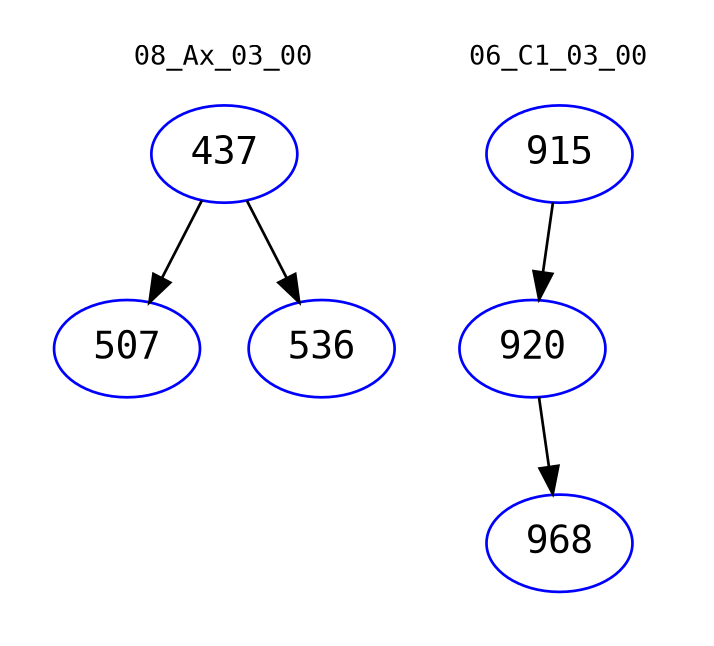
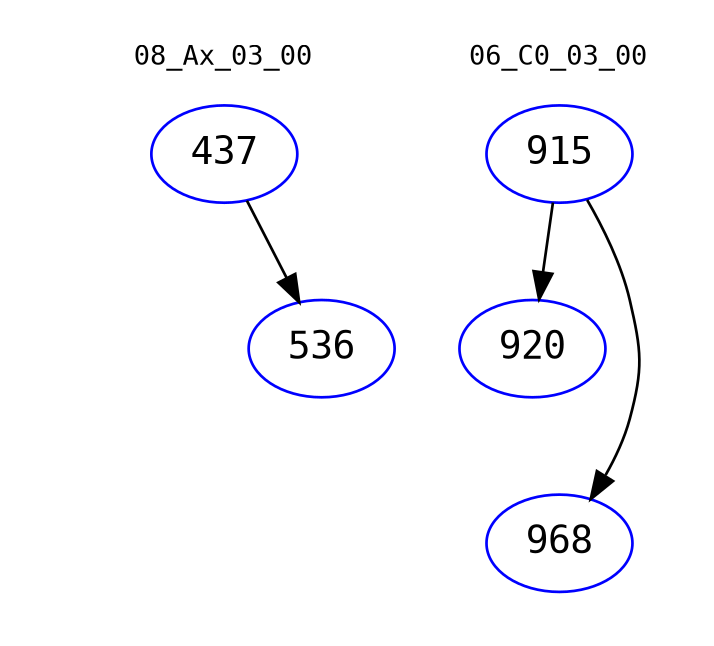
cluster "06_C1_03_00": label "06_C1_03_00" -> "06_C0_03_00"
node "507": removed
edge "920" -> "968": now "915" -> "968"
